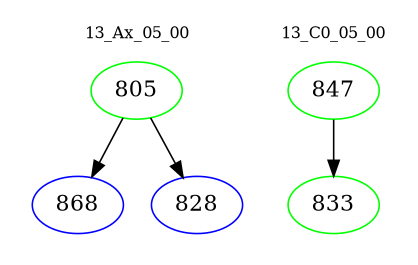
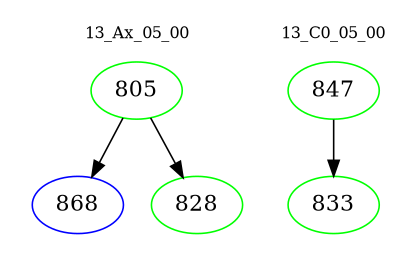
node "828": color blue -> green
